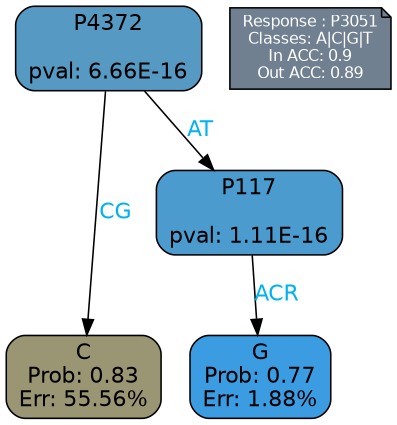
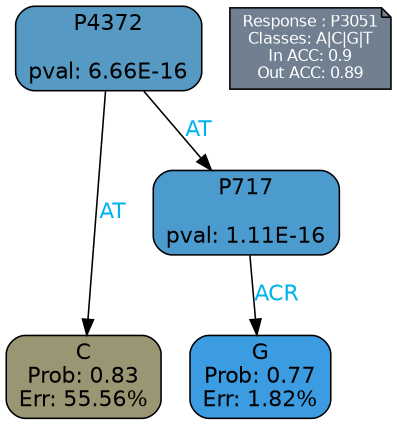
edge "P4372 pval: 6.66E-16" -> "C Prob: 0.83 Err: 55.56%": label "CG" -> "AT"
node "P117 pval: 1.11E-16": label "P117 pval: 1.11E-16" -> "P717 pval: 1.11E-16"
node "G Prob: 0.77 Err: 1.88%": label "G Prob: 0.77 Err: 1.88%" -> "G Prob: 0.77 Err: 1.82%"
